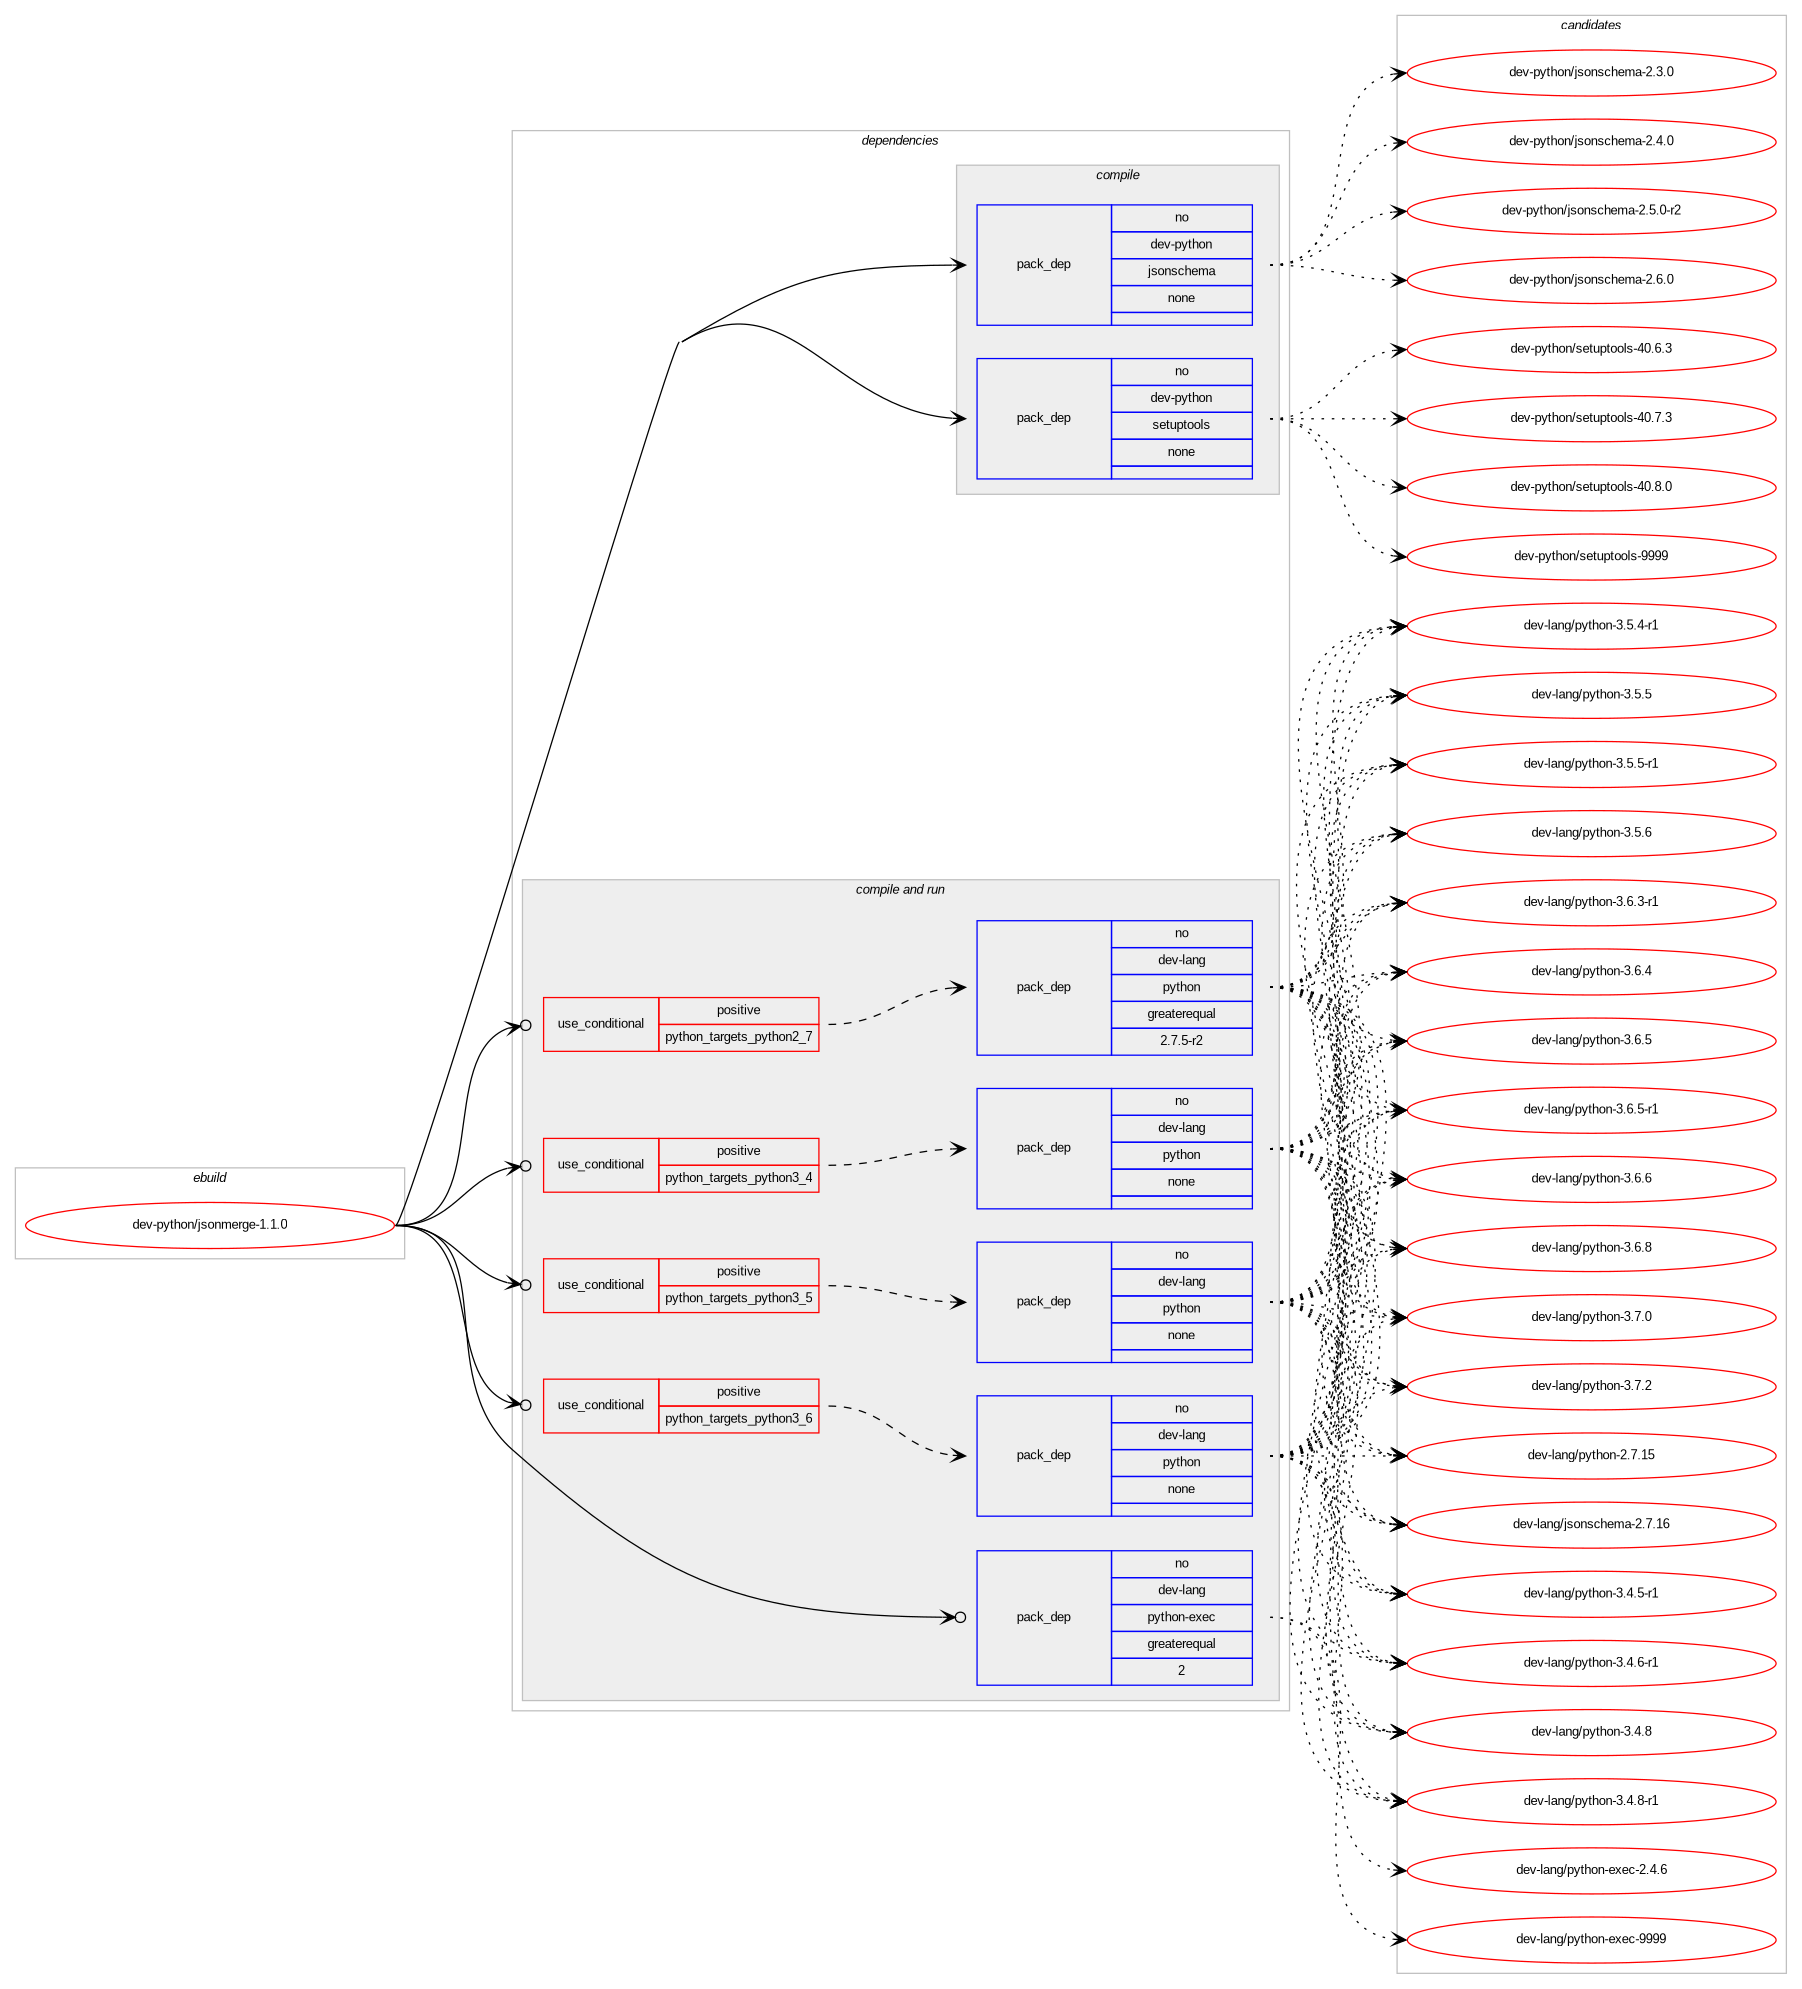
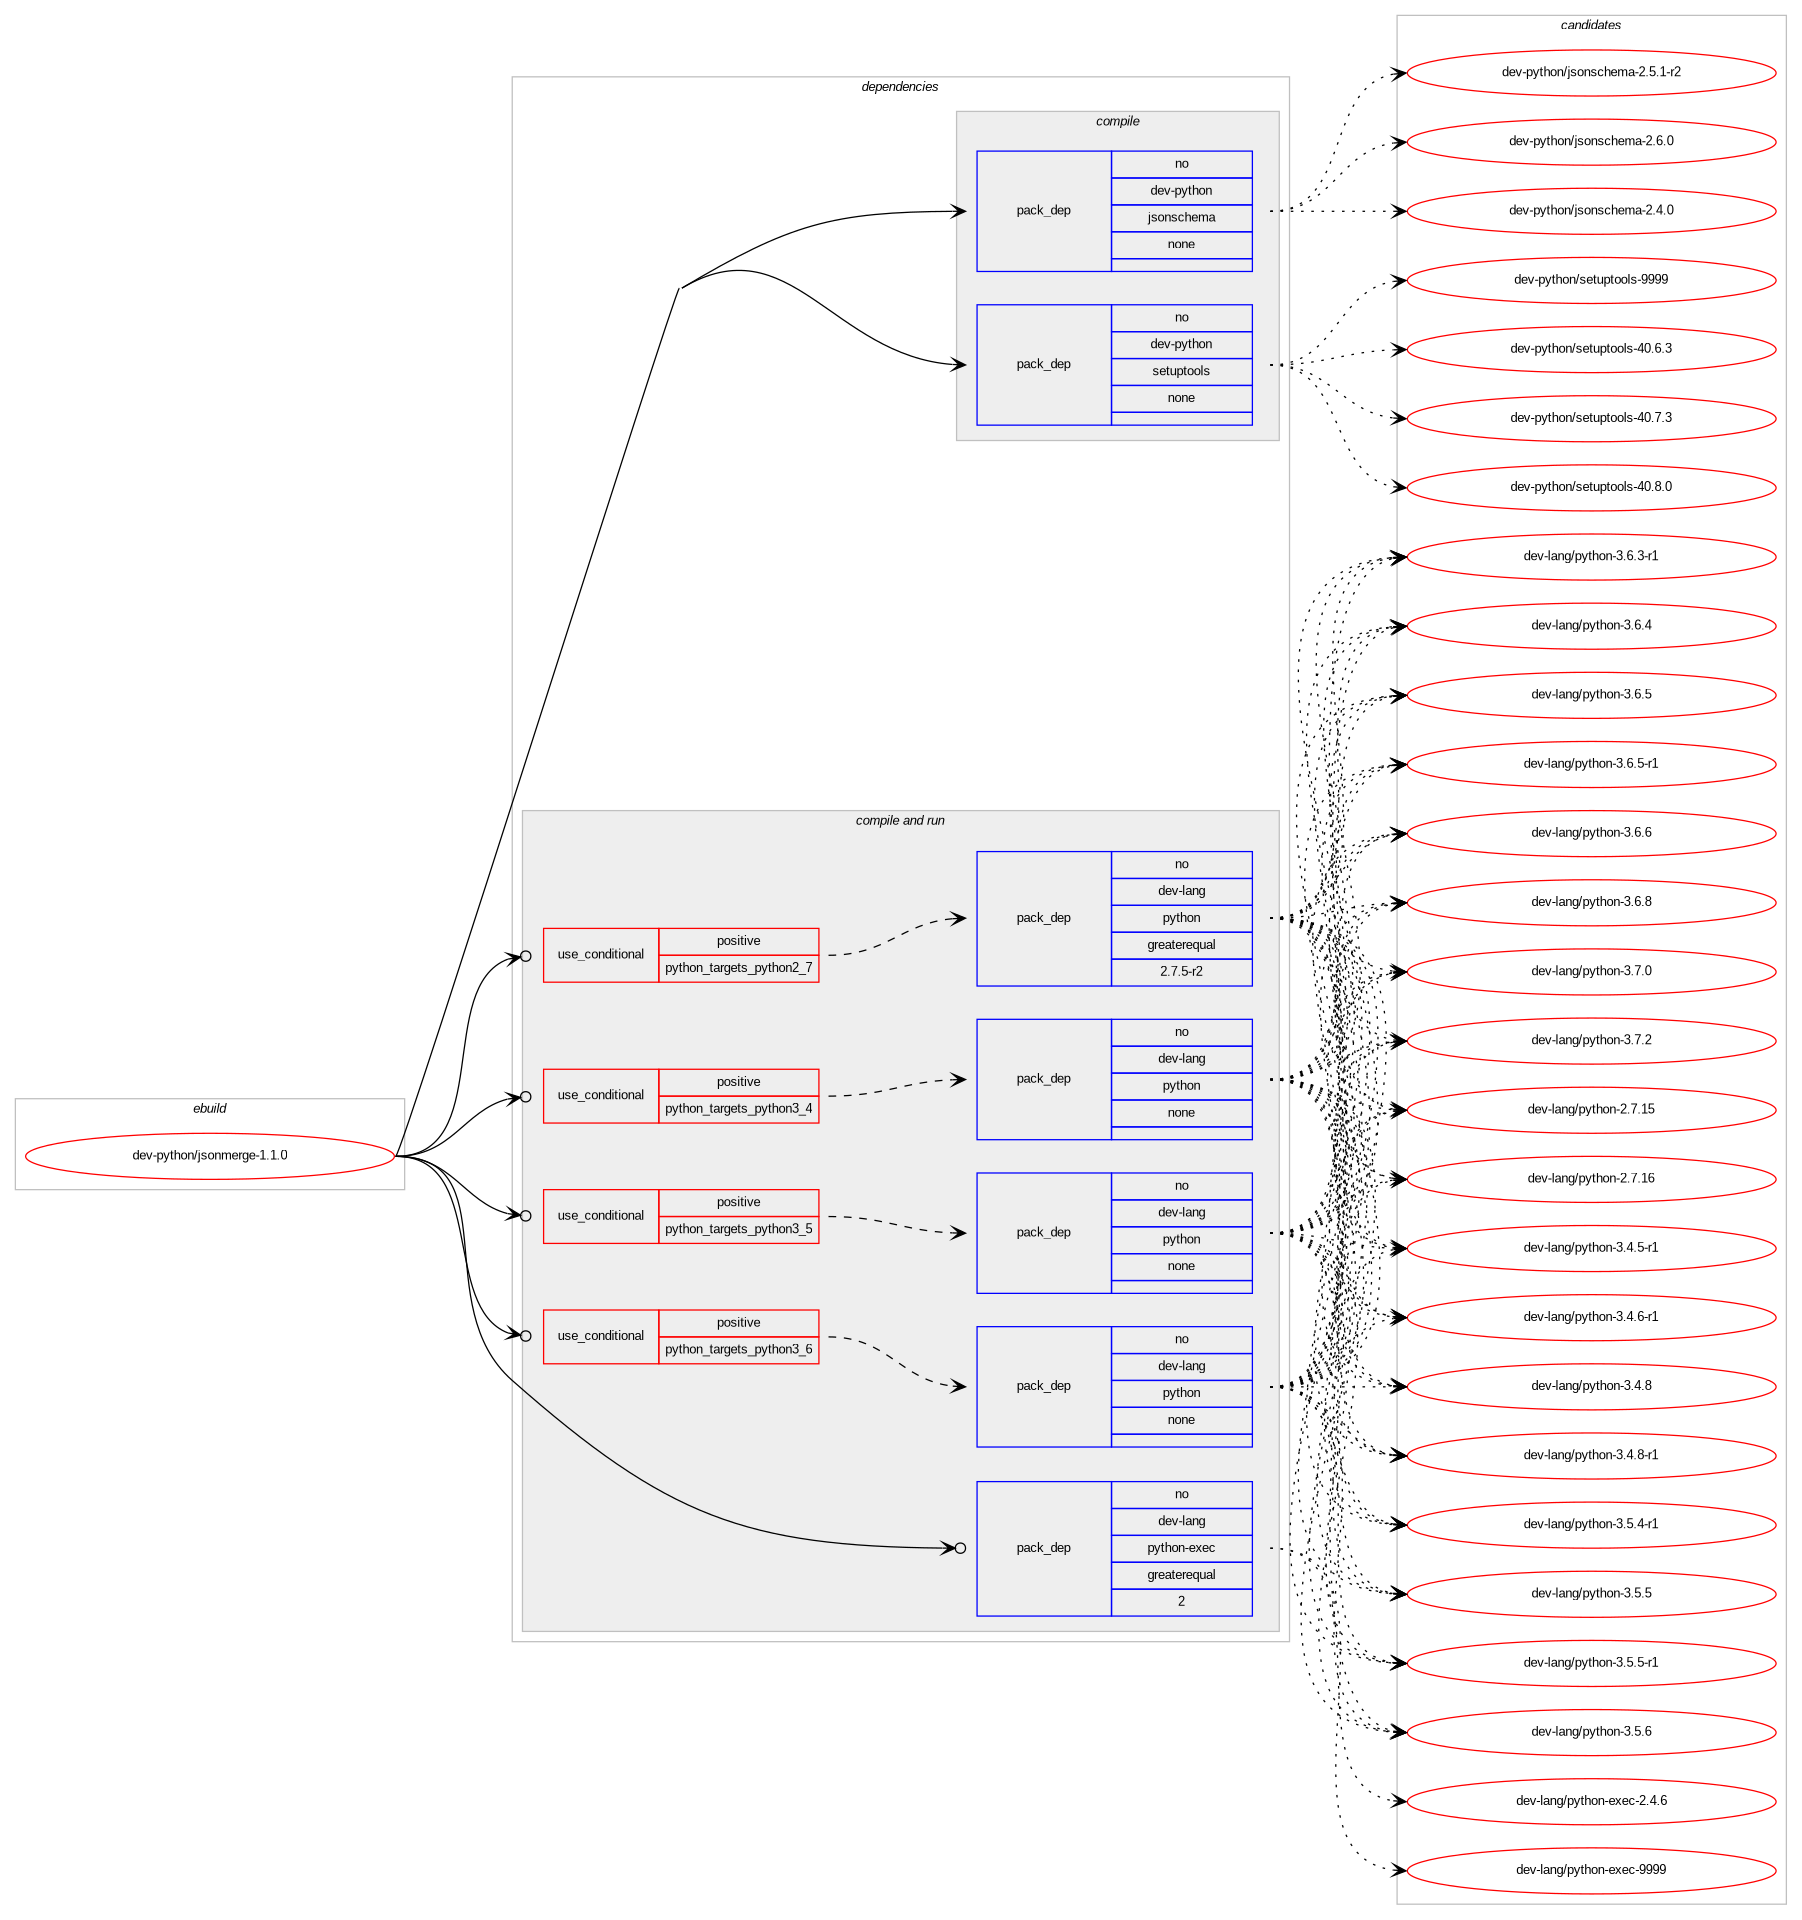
node "dev-python/jsonschema-2.3.0": removed
node "dev-python/jsonschema-2.5.0-r2": label "dev-python/jsonschema-2.5.0-r2" -> "dev-python/jsonschema-2.5.1-r2"
node "dev-lang/jsonschema-2.7.16": label "dev-lang/jsonschema-2.7.16" -> "dev-lang/python-2.7.16"
